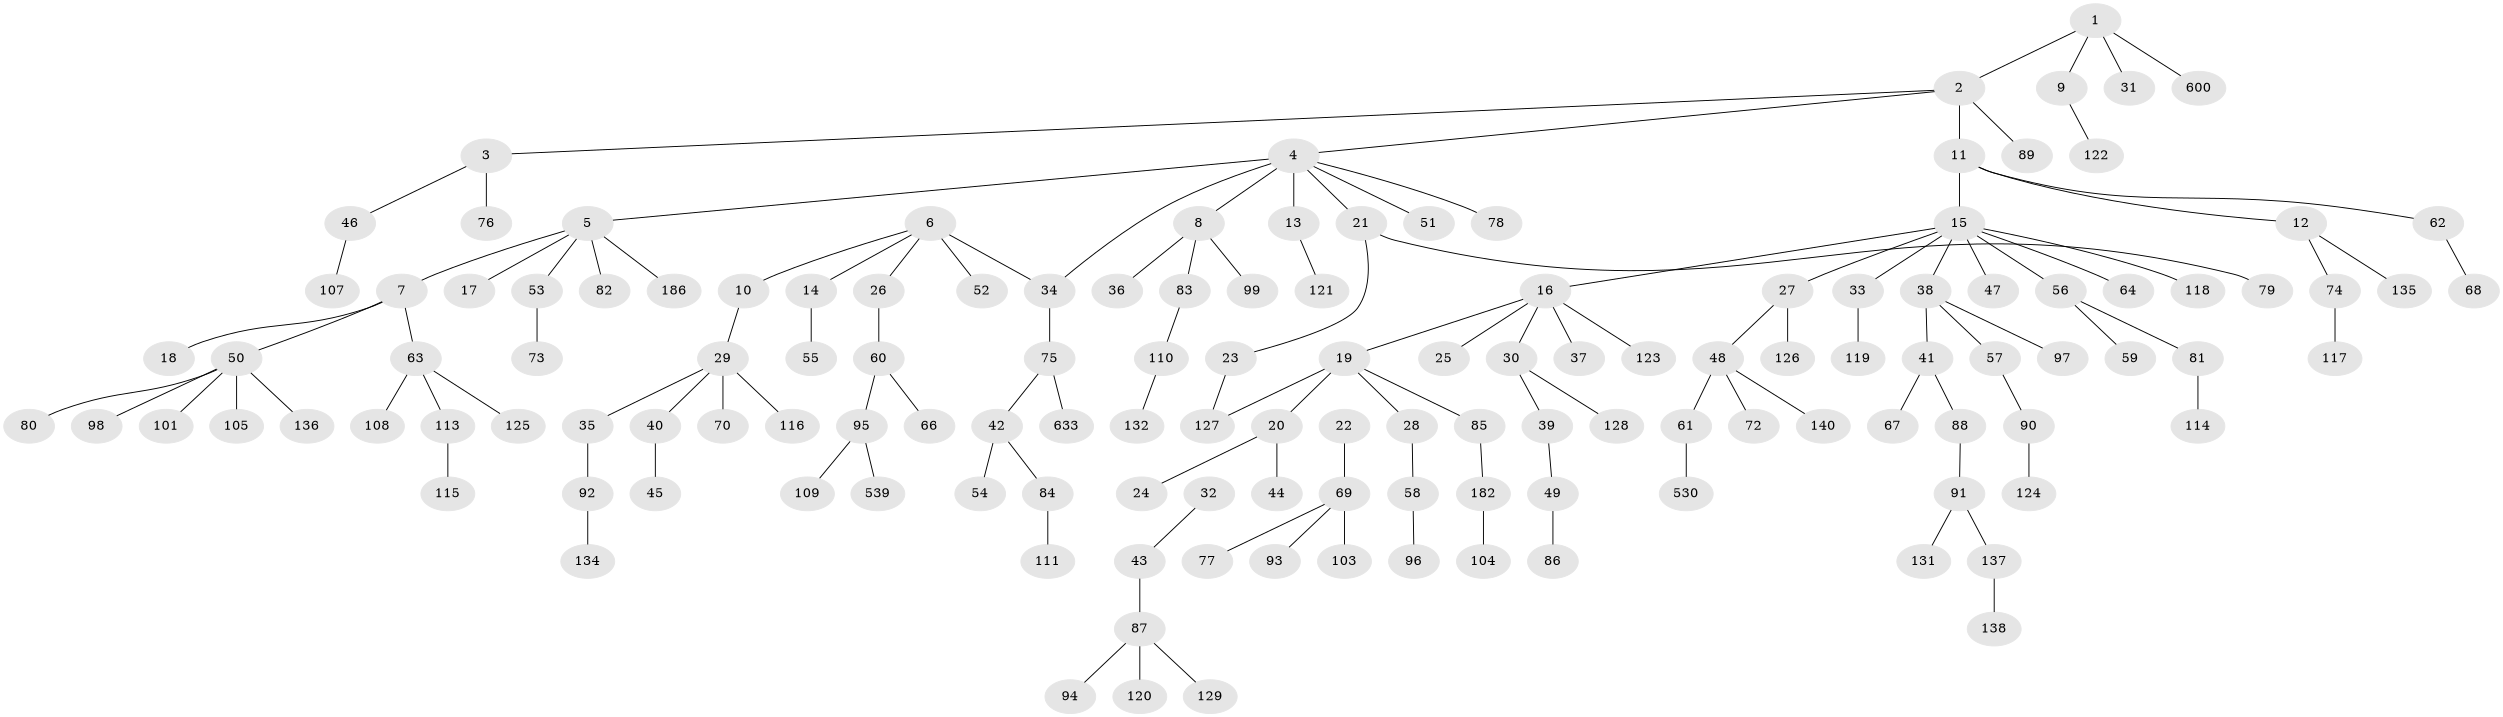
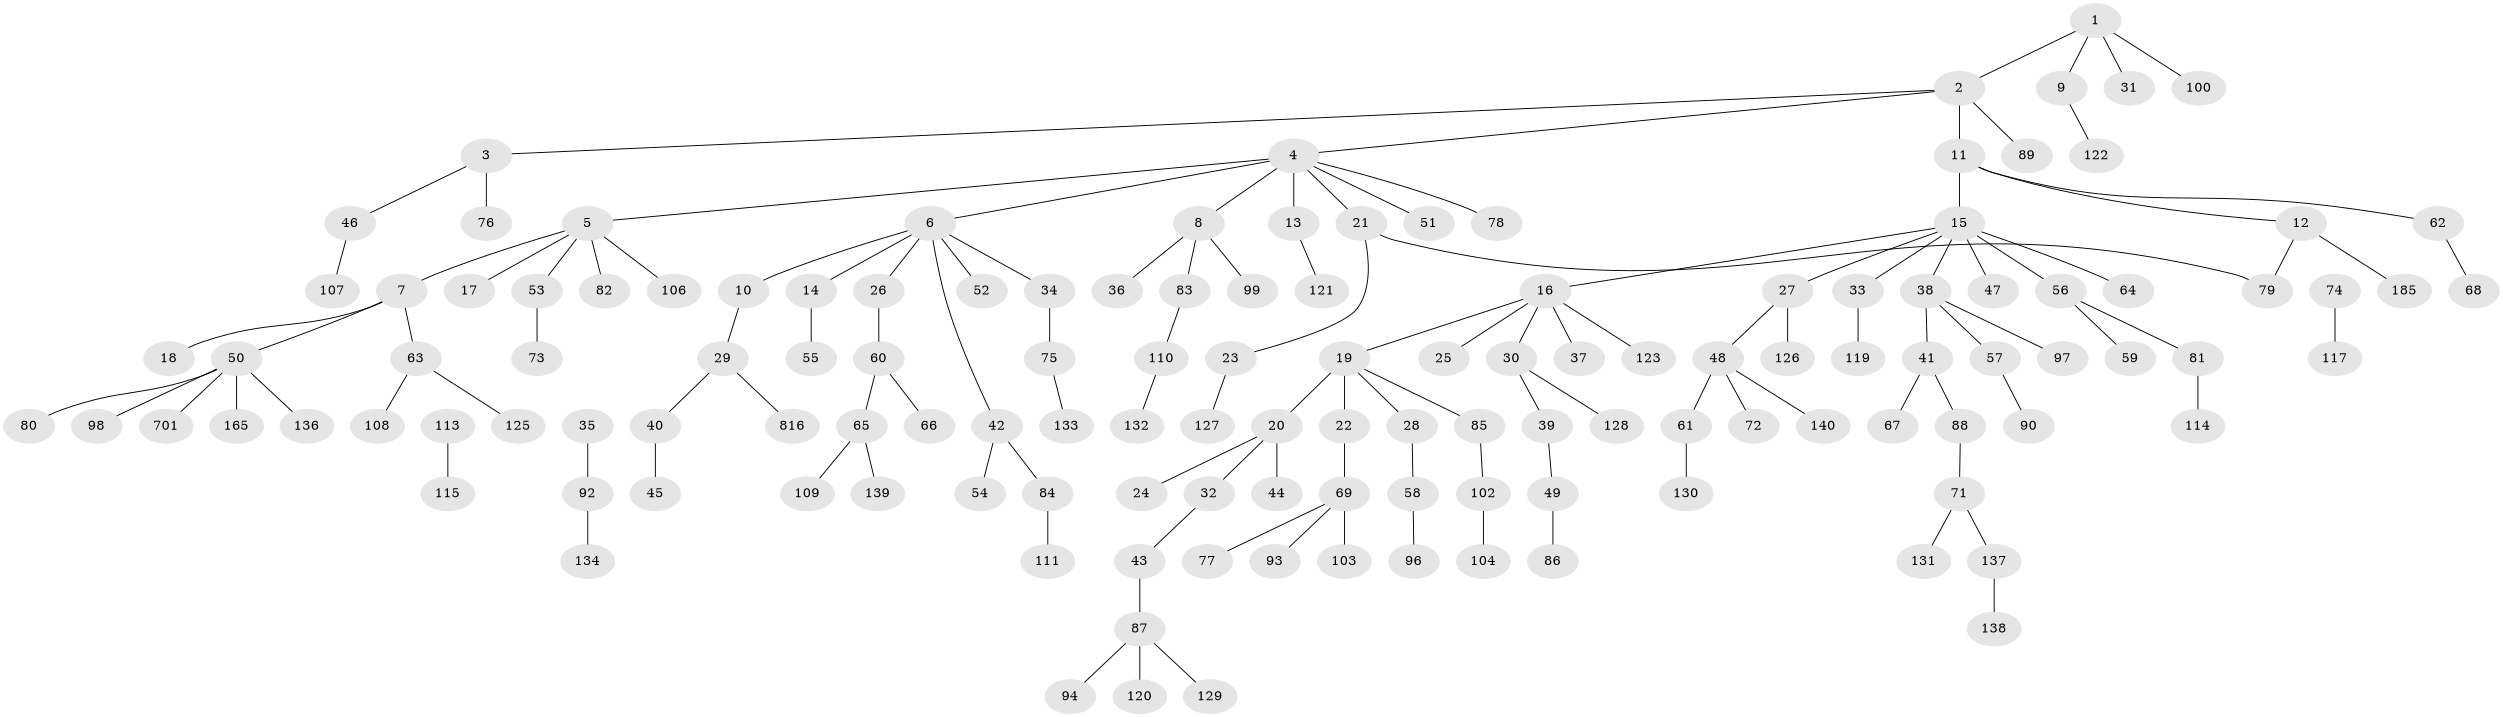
node "600": label "600" -> "100"
edge "4" -- "34": now "4" -- "6"
edge "12" -- "74": now "12" -- "79"
node "186": label "186" -> "106"
node "118": removed
node "135": label "135" -> "185"
edge "63" -- "113": removed
edge "29" -- "35": removed
edge "75" -- "42": now "6" -- "42"
edge "19" -- "127": now "19" -- "22"
node "101": label "101" -> "701"
node "105": label "105" -> "165"
node "70": removed
node "116": label "116" -> "816"
node "95": label "95" -> "65"
node "633": label "633" -> "133"
edge "20" -- "32": added
node "539": label "539" -> "139"
node "182": label "182" -> "102"
node "530": label "530" -> "130"
node "91": label "91" -> "71"
node "124": removed
